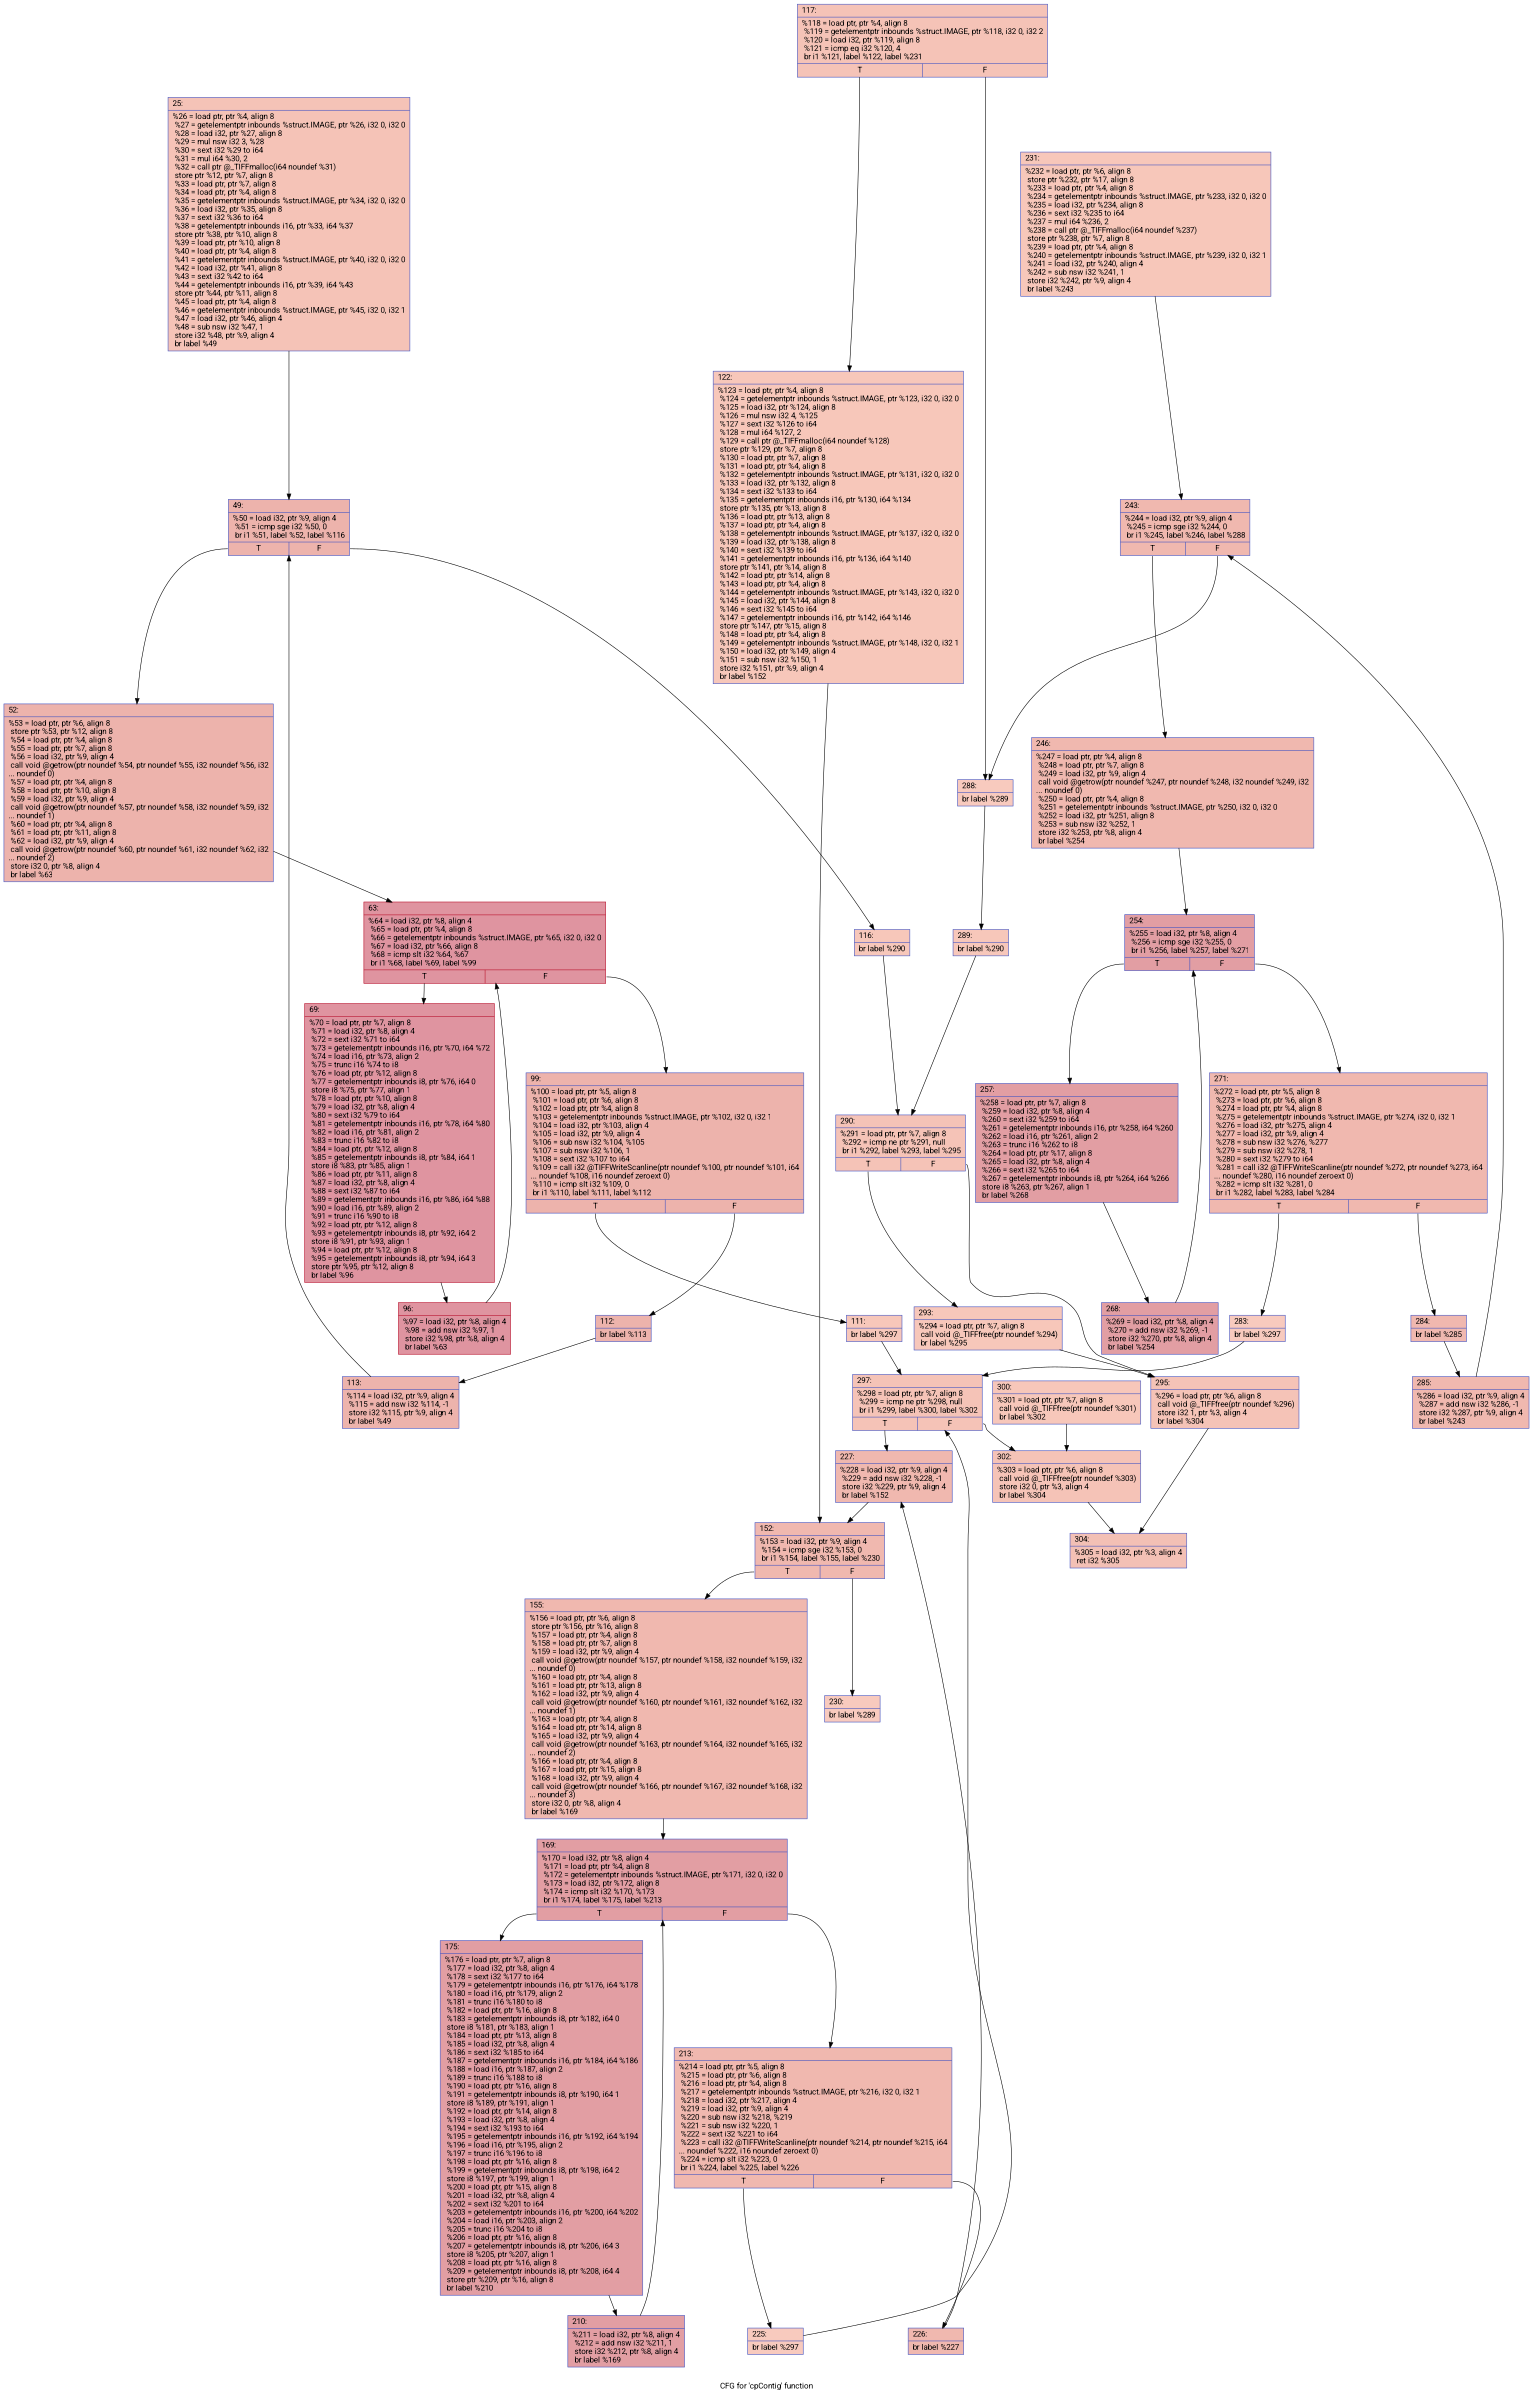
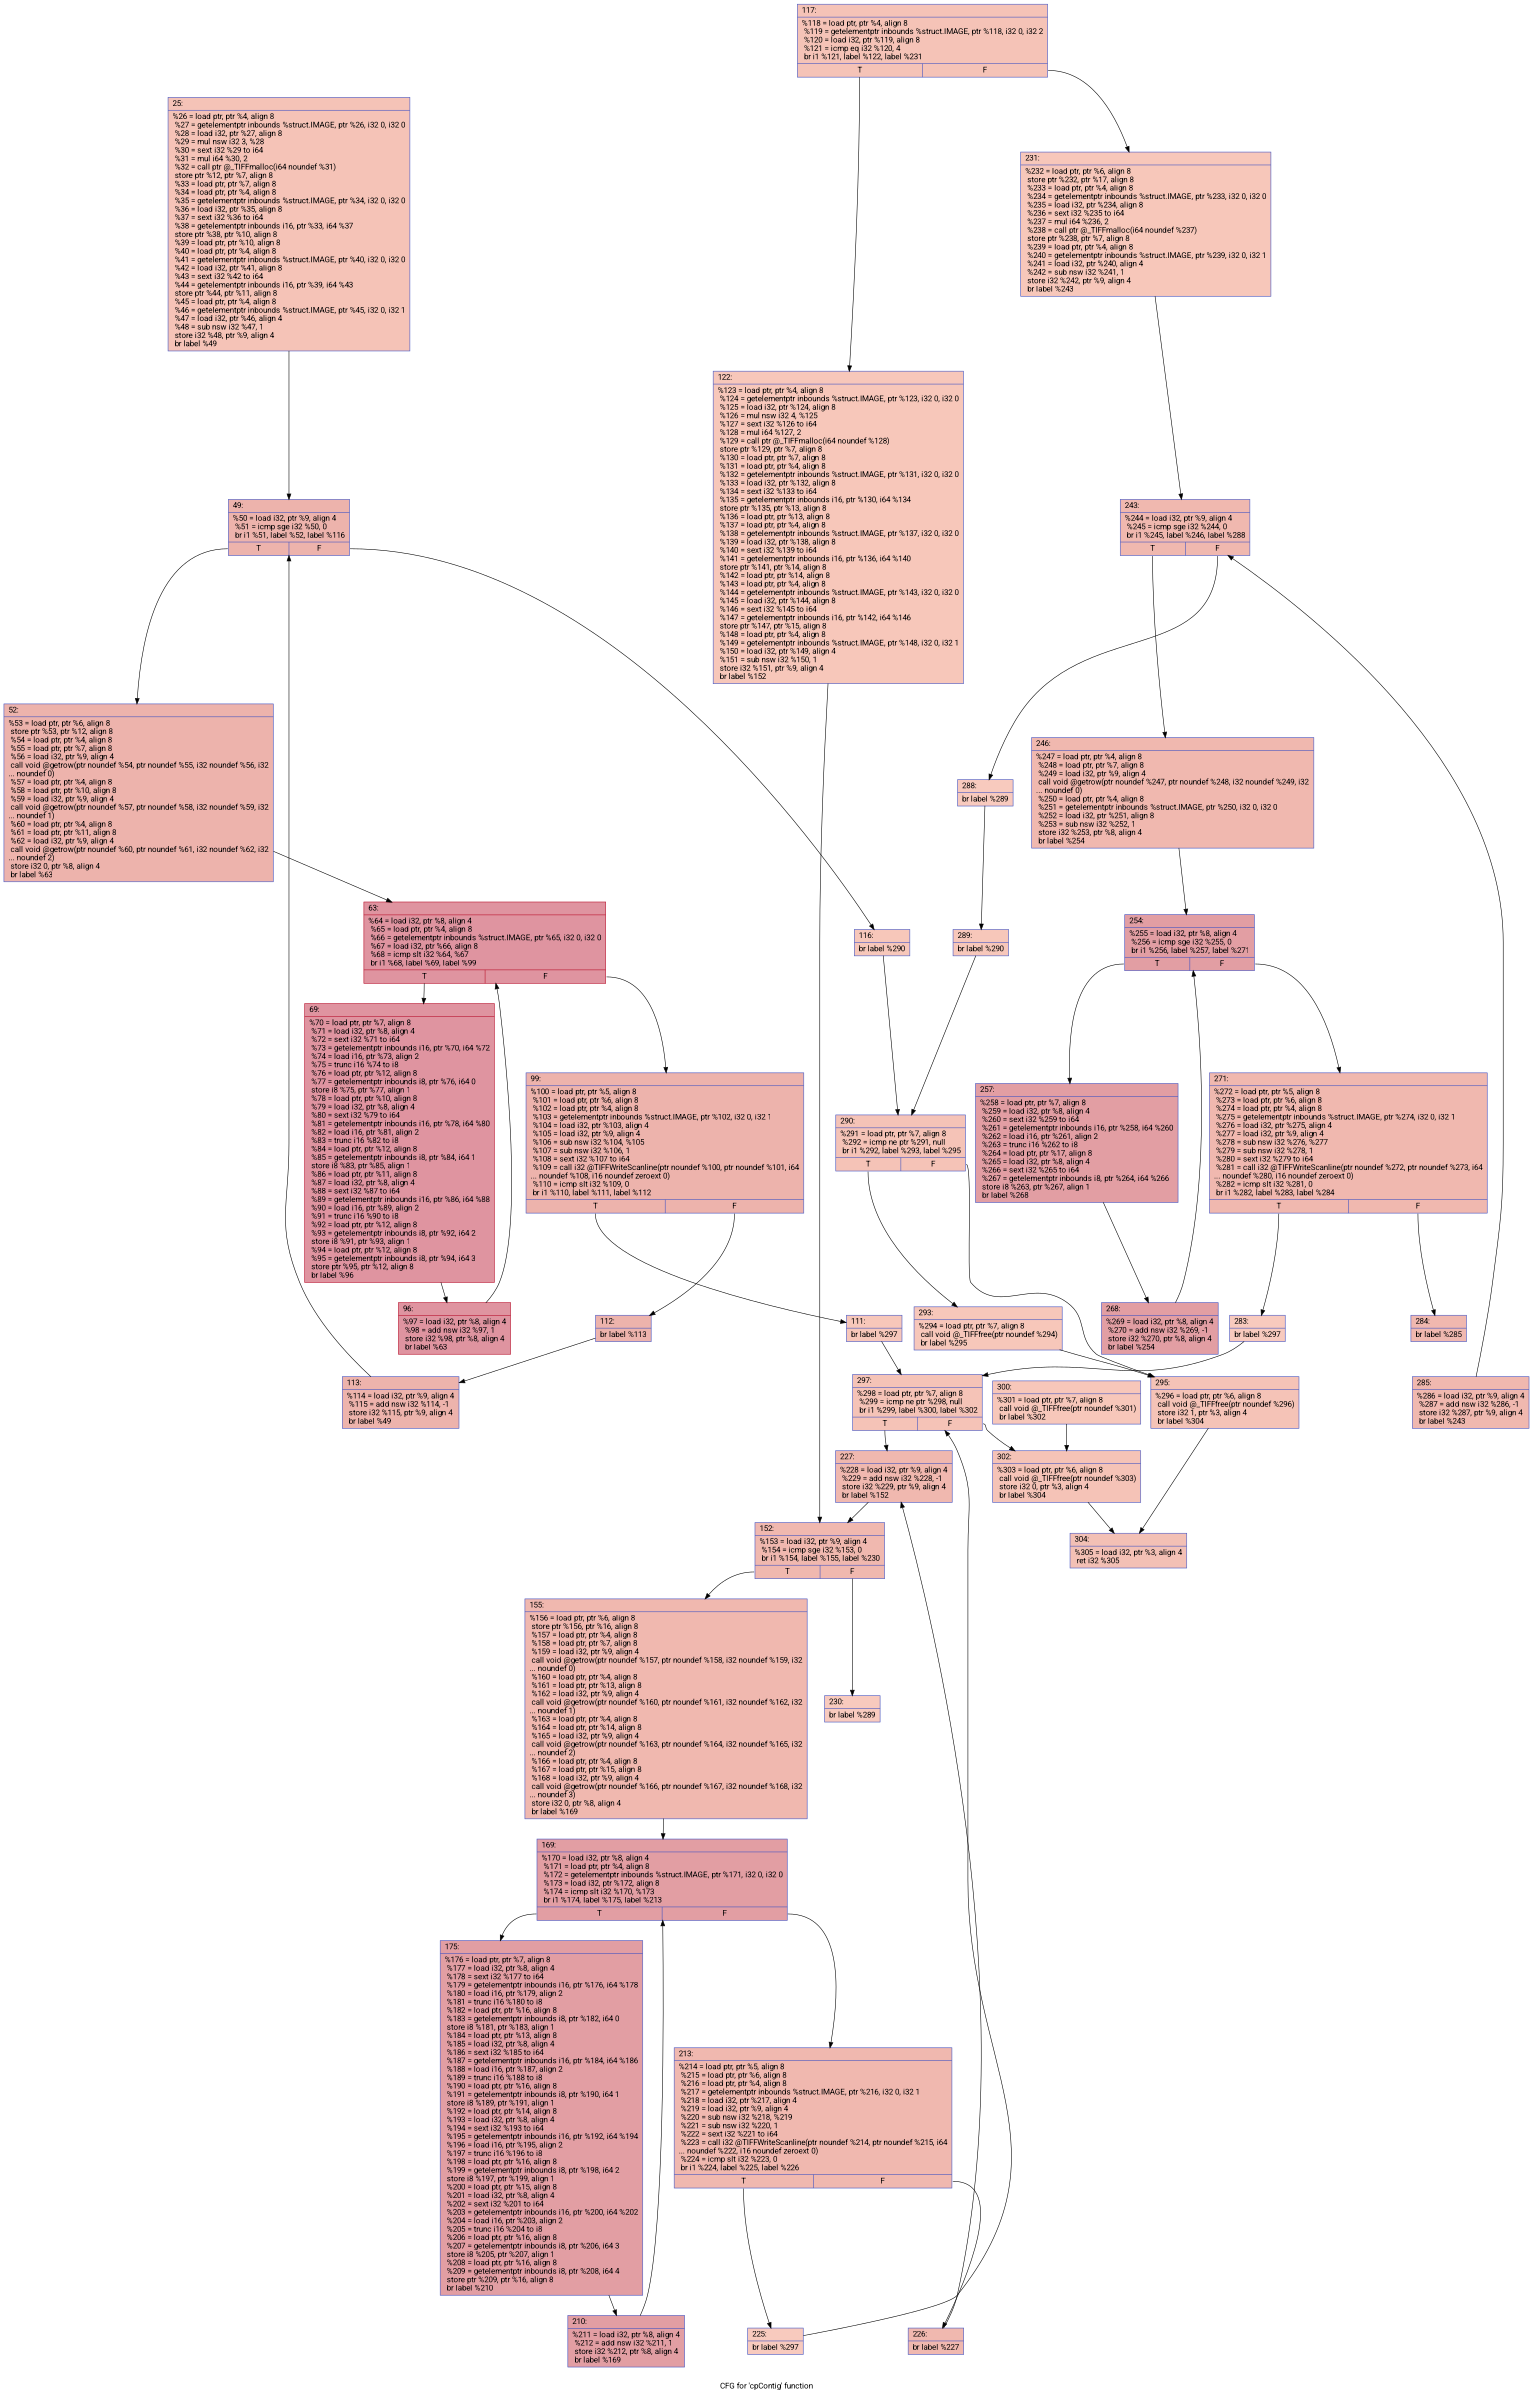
edge "117:" -> "288:": now "117:" -> "231:"
edge "284:" -> "285:": removed
